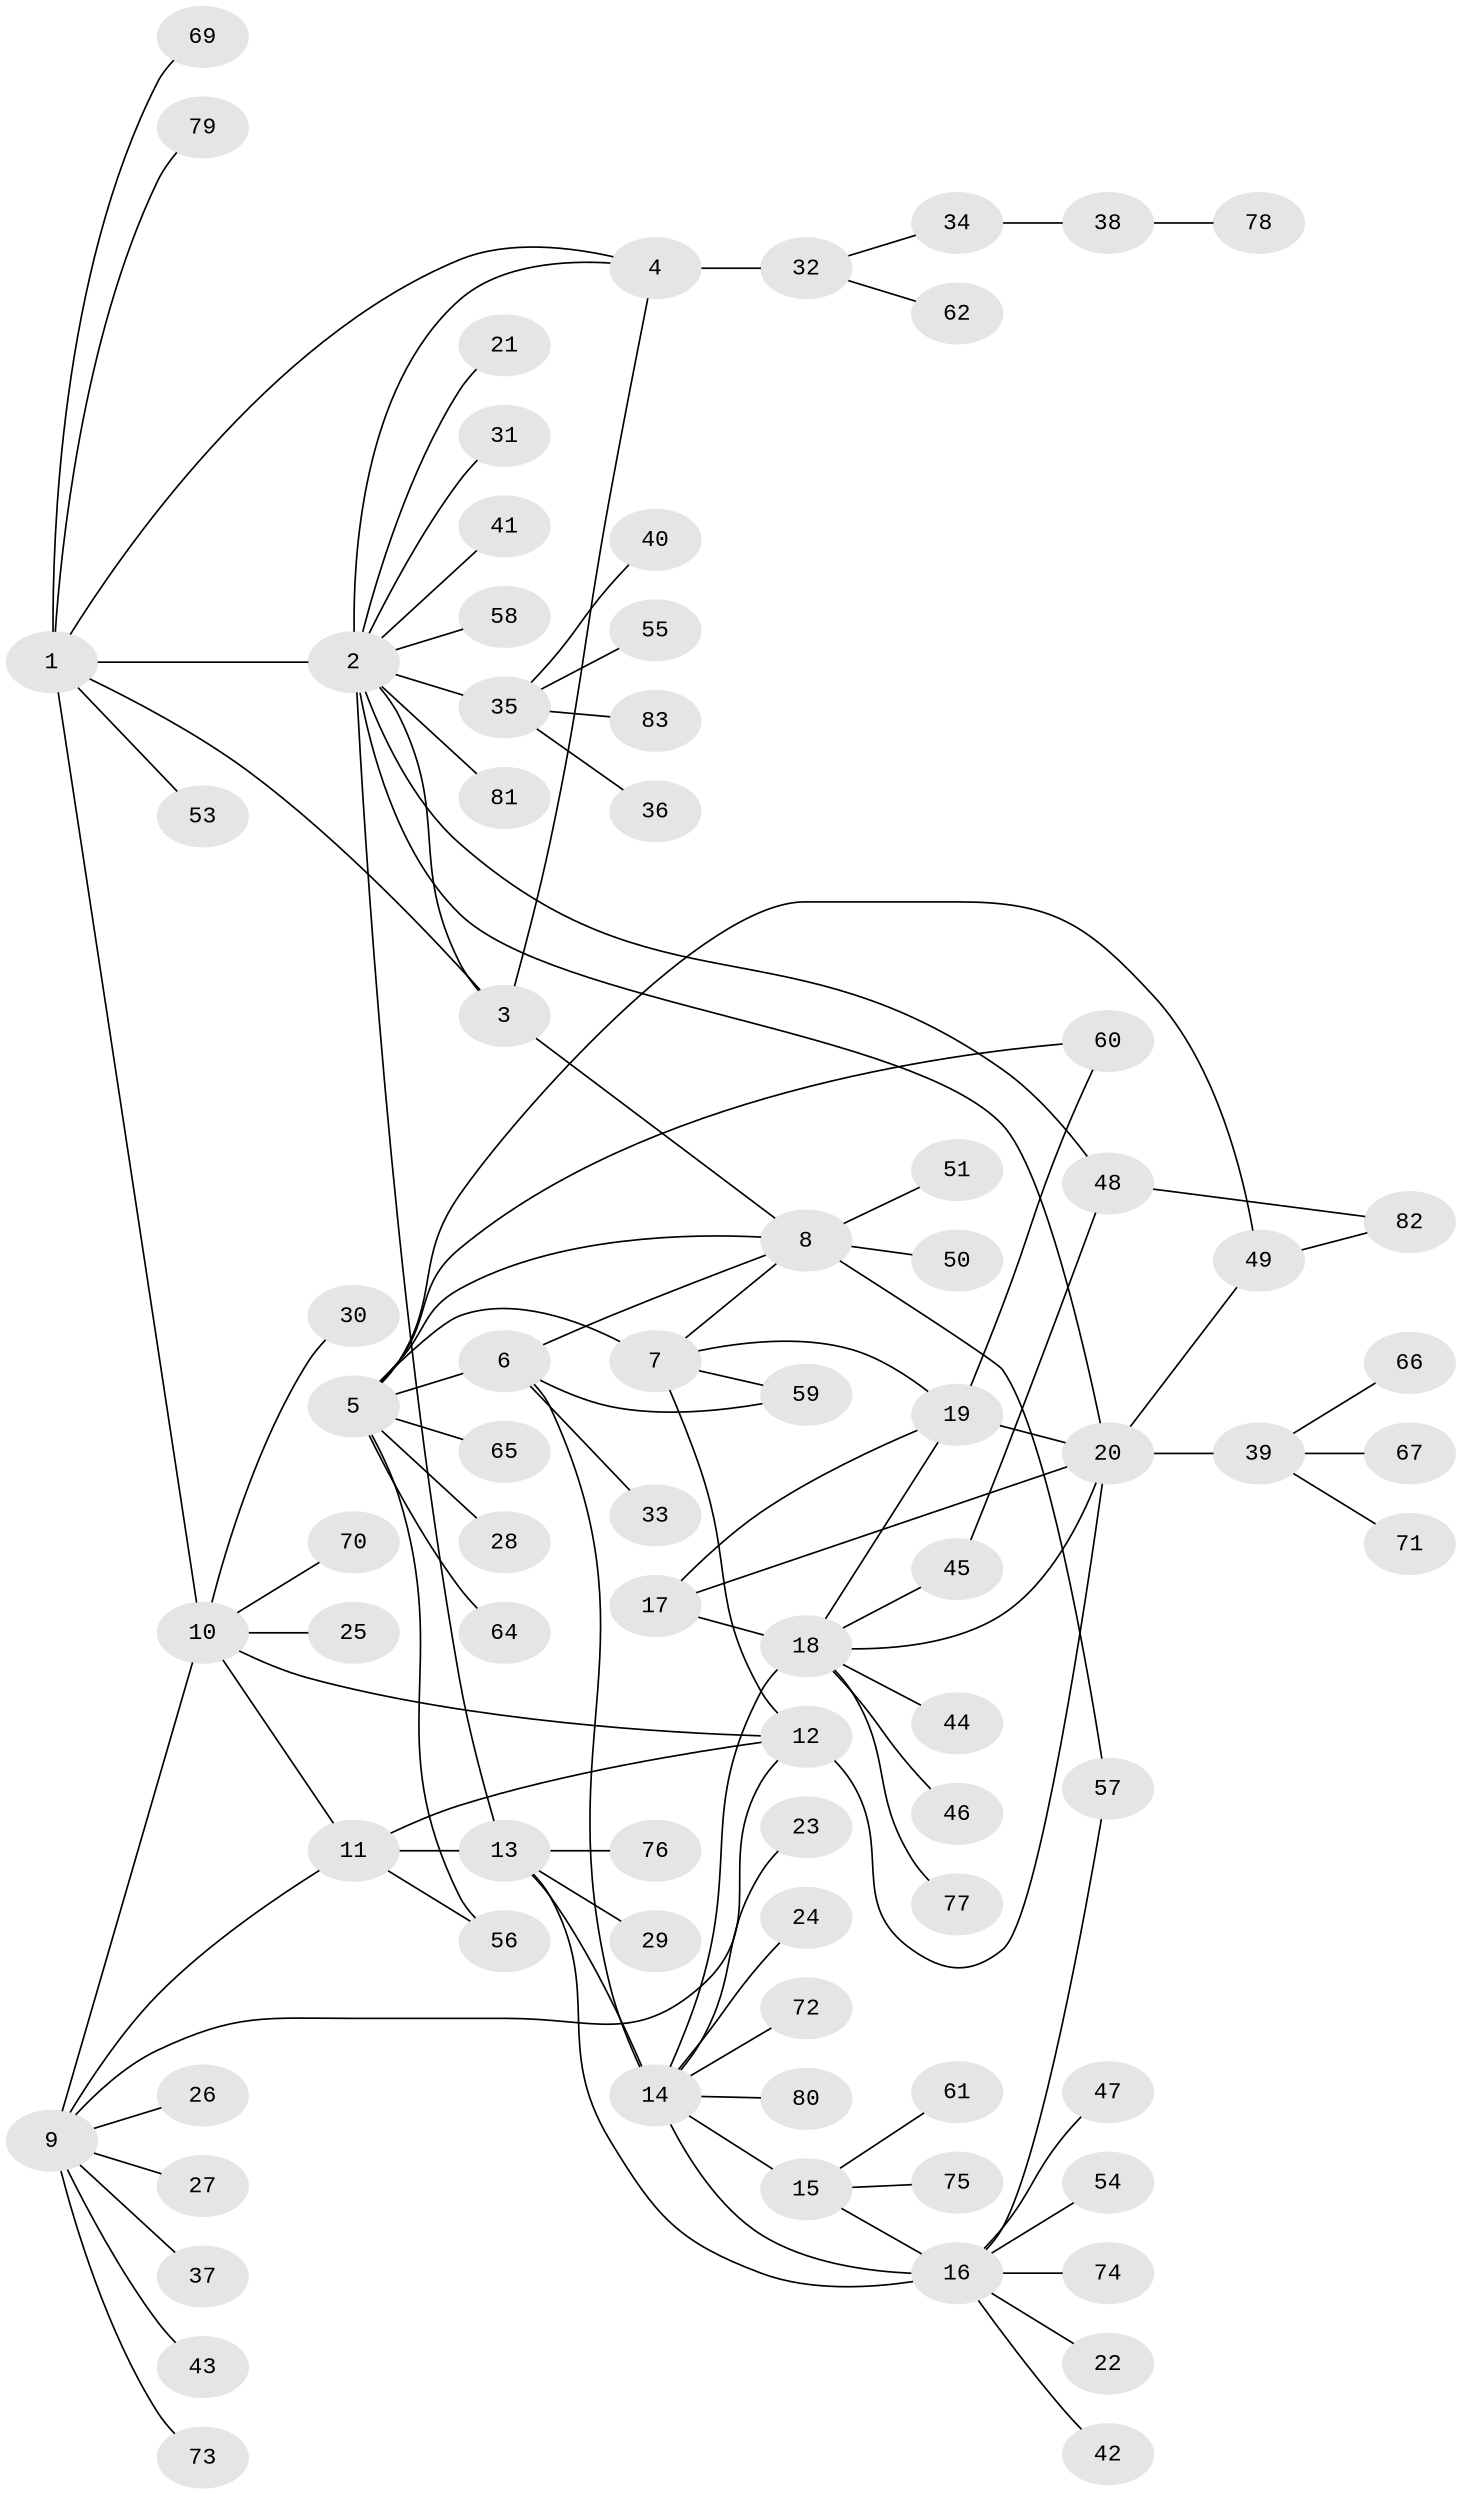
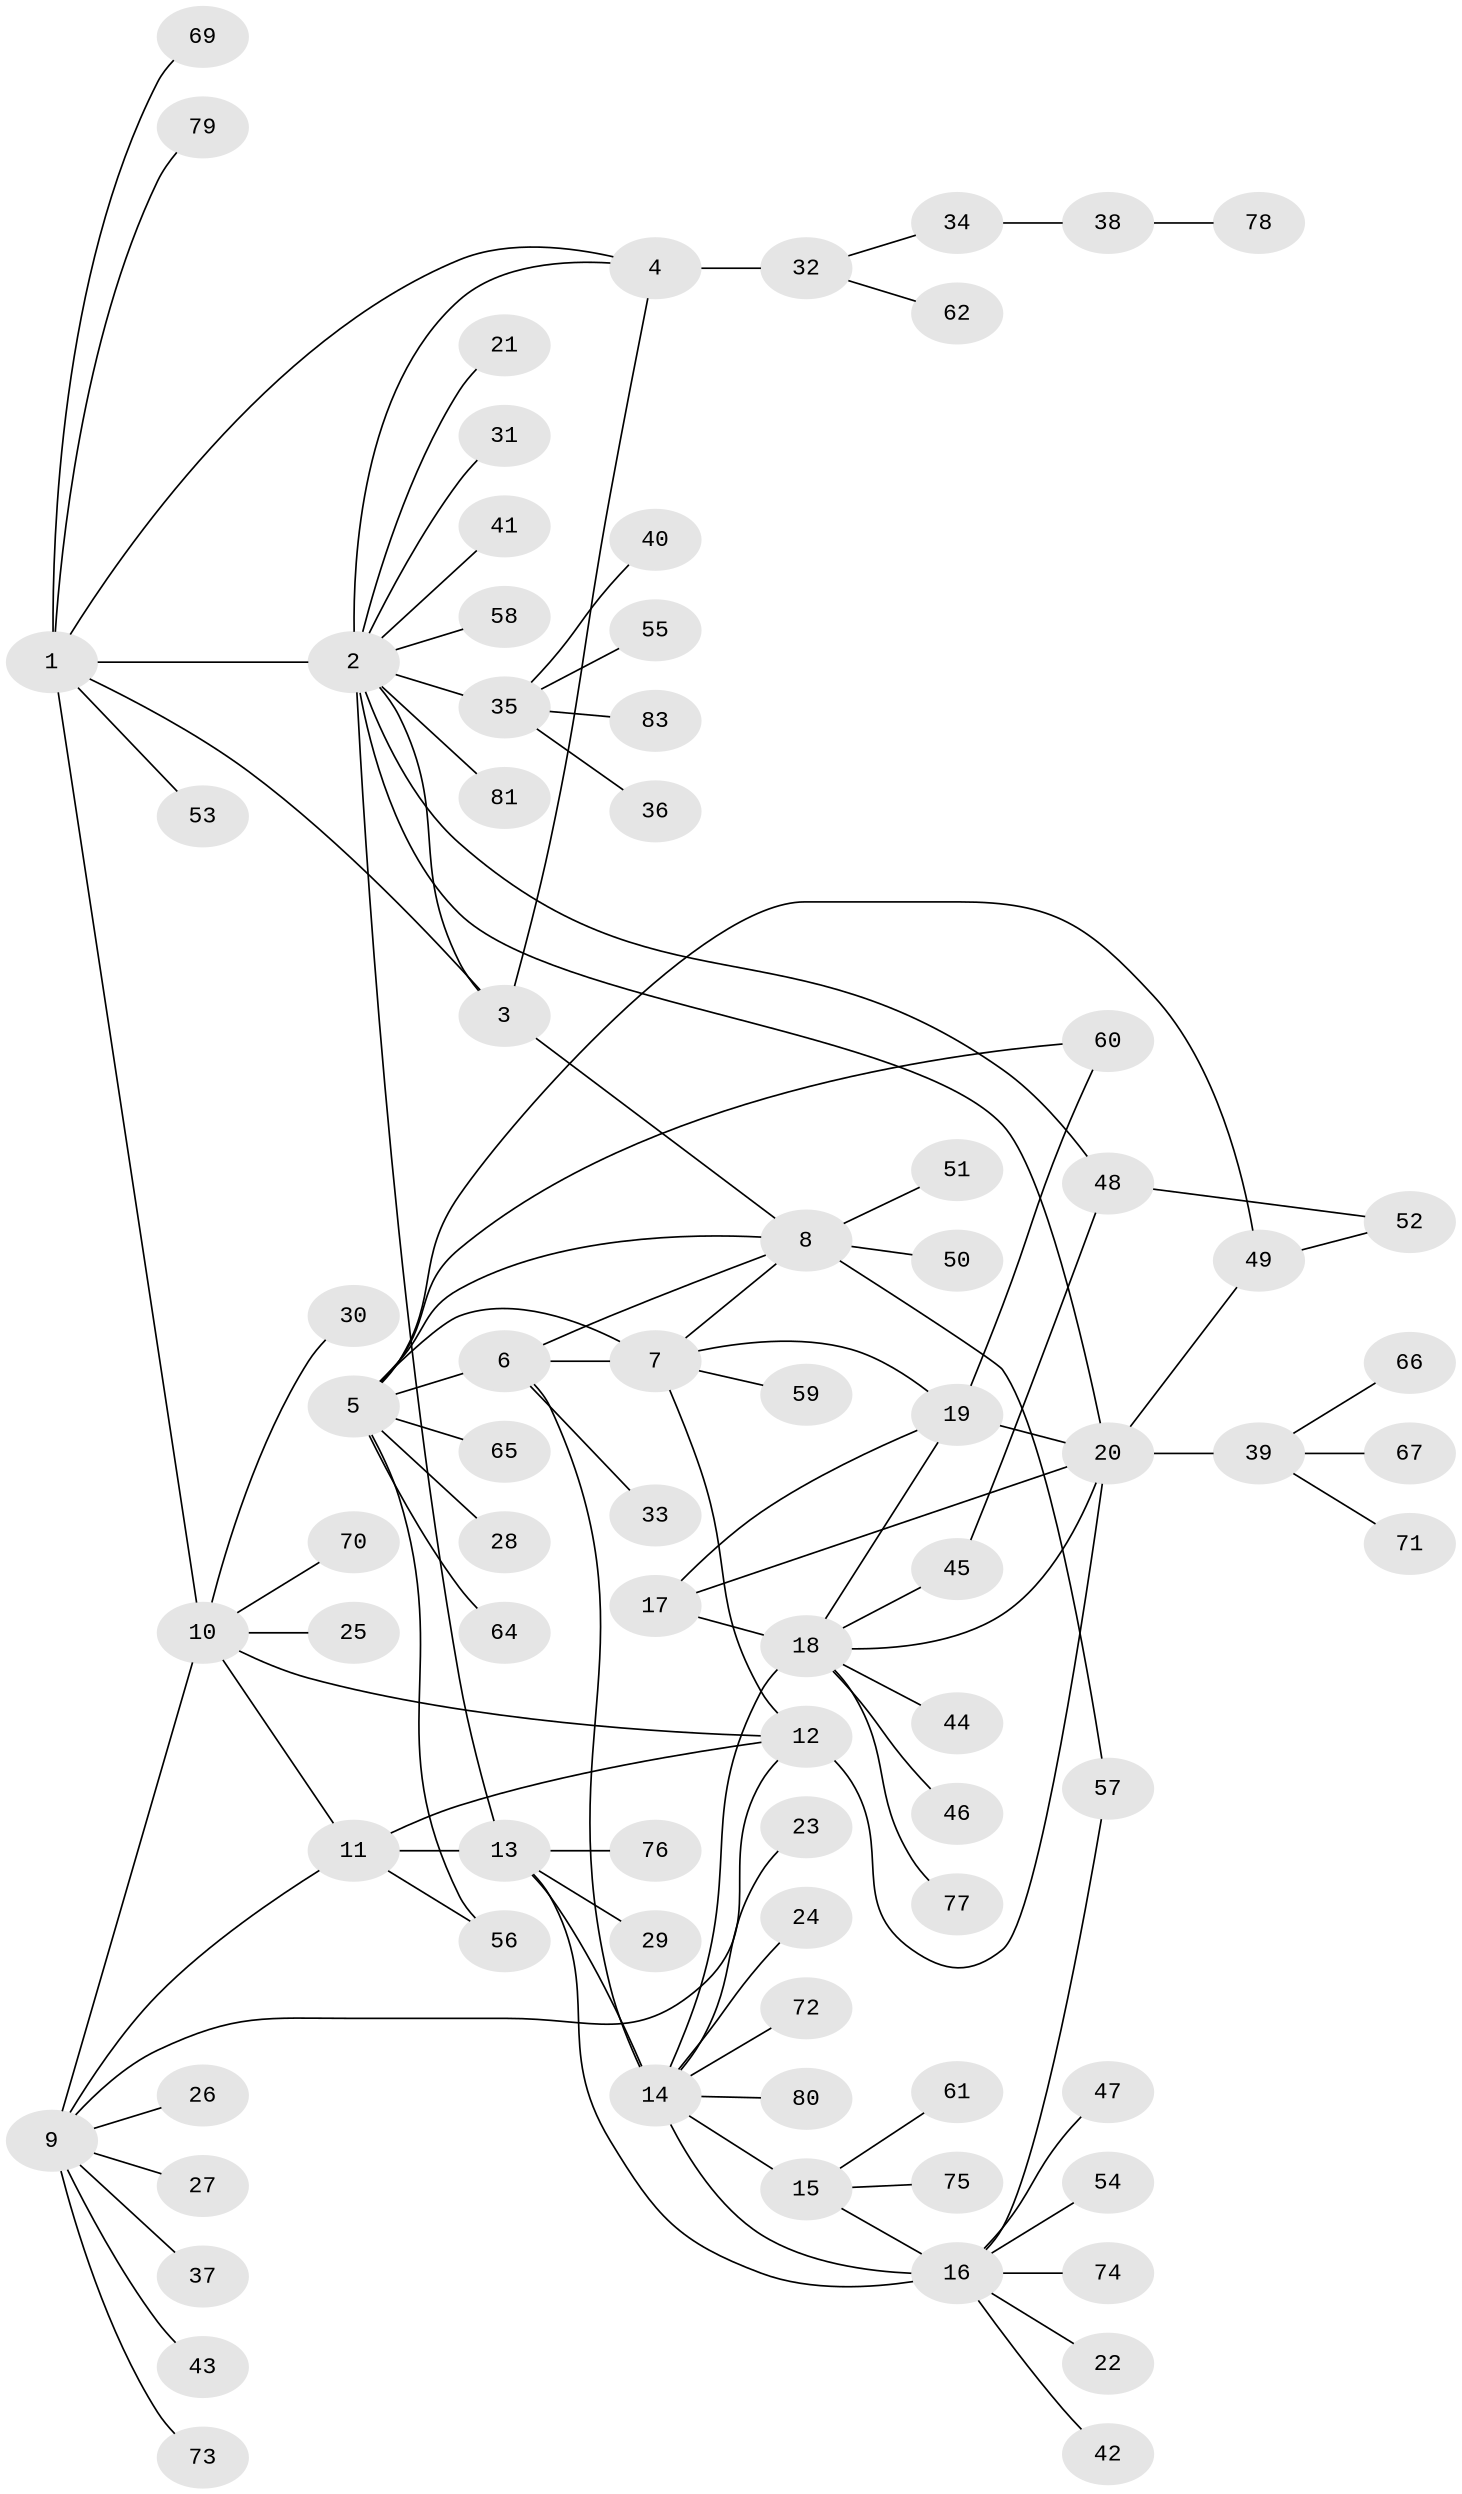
node "82": label "82" -> "52"
edge "6" -- "59": now "6" -- "7"
